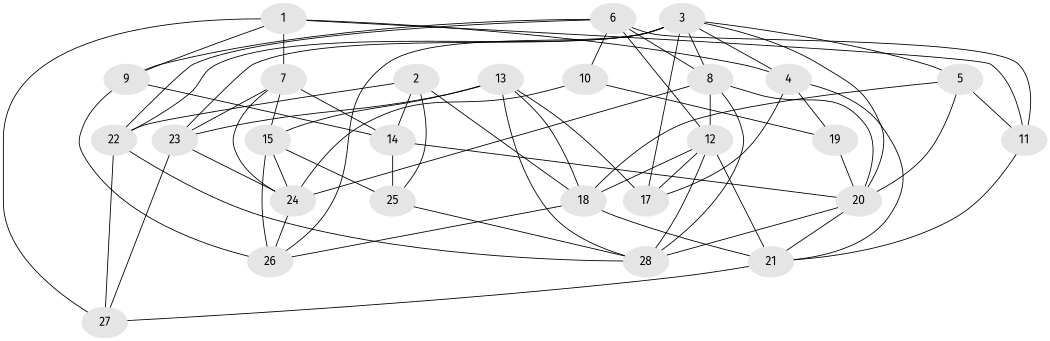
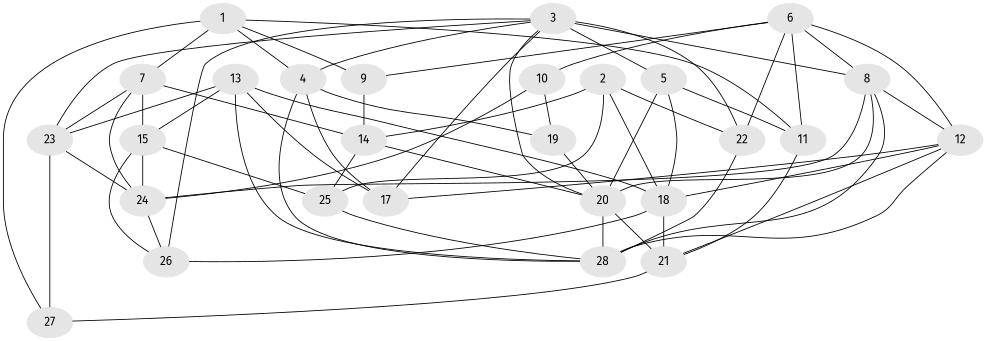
edge "4" -- "21": now "4" -- "28"
edge "9" -- "26": removed
edge "22" -- "27": removed
